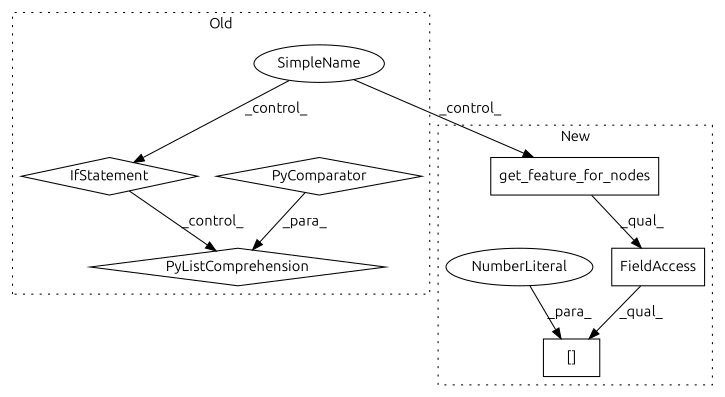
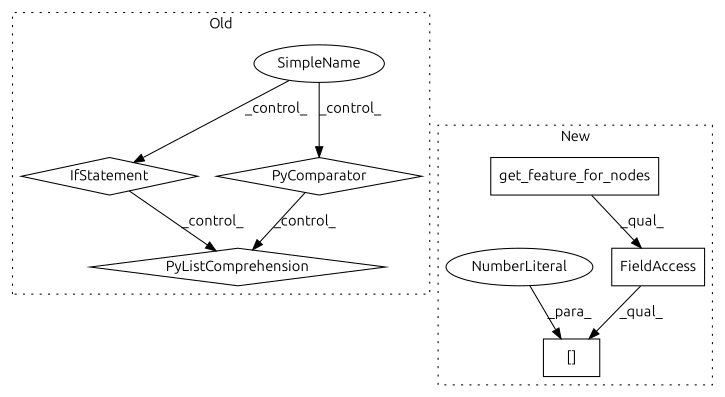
edge "SimpleName" -> "get_feature_for_nodes": now "SimpleName" -> "PyComparator"
edge "PyComparator" -> "PyListComprehension": label "_para_" -> "_control_"
